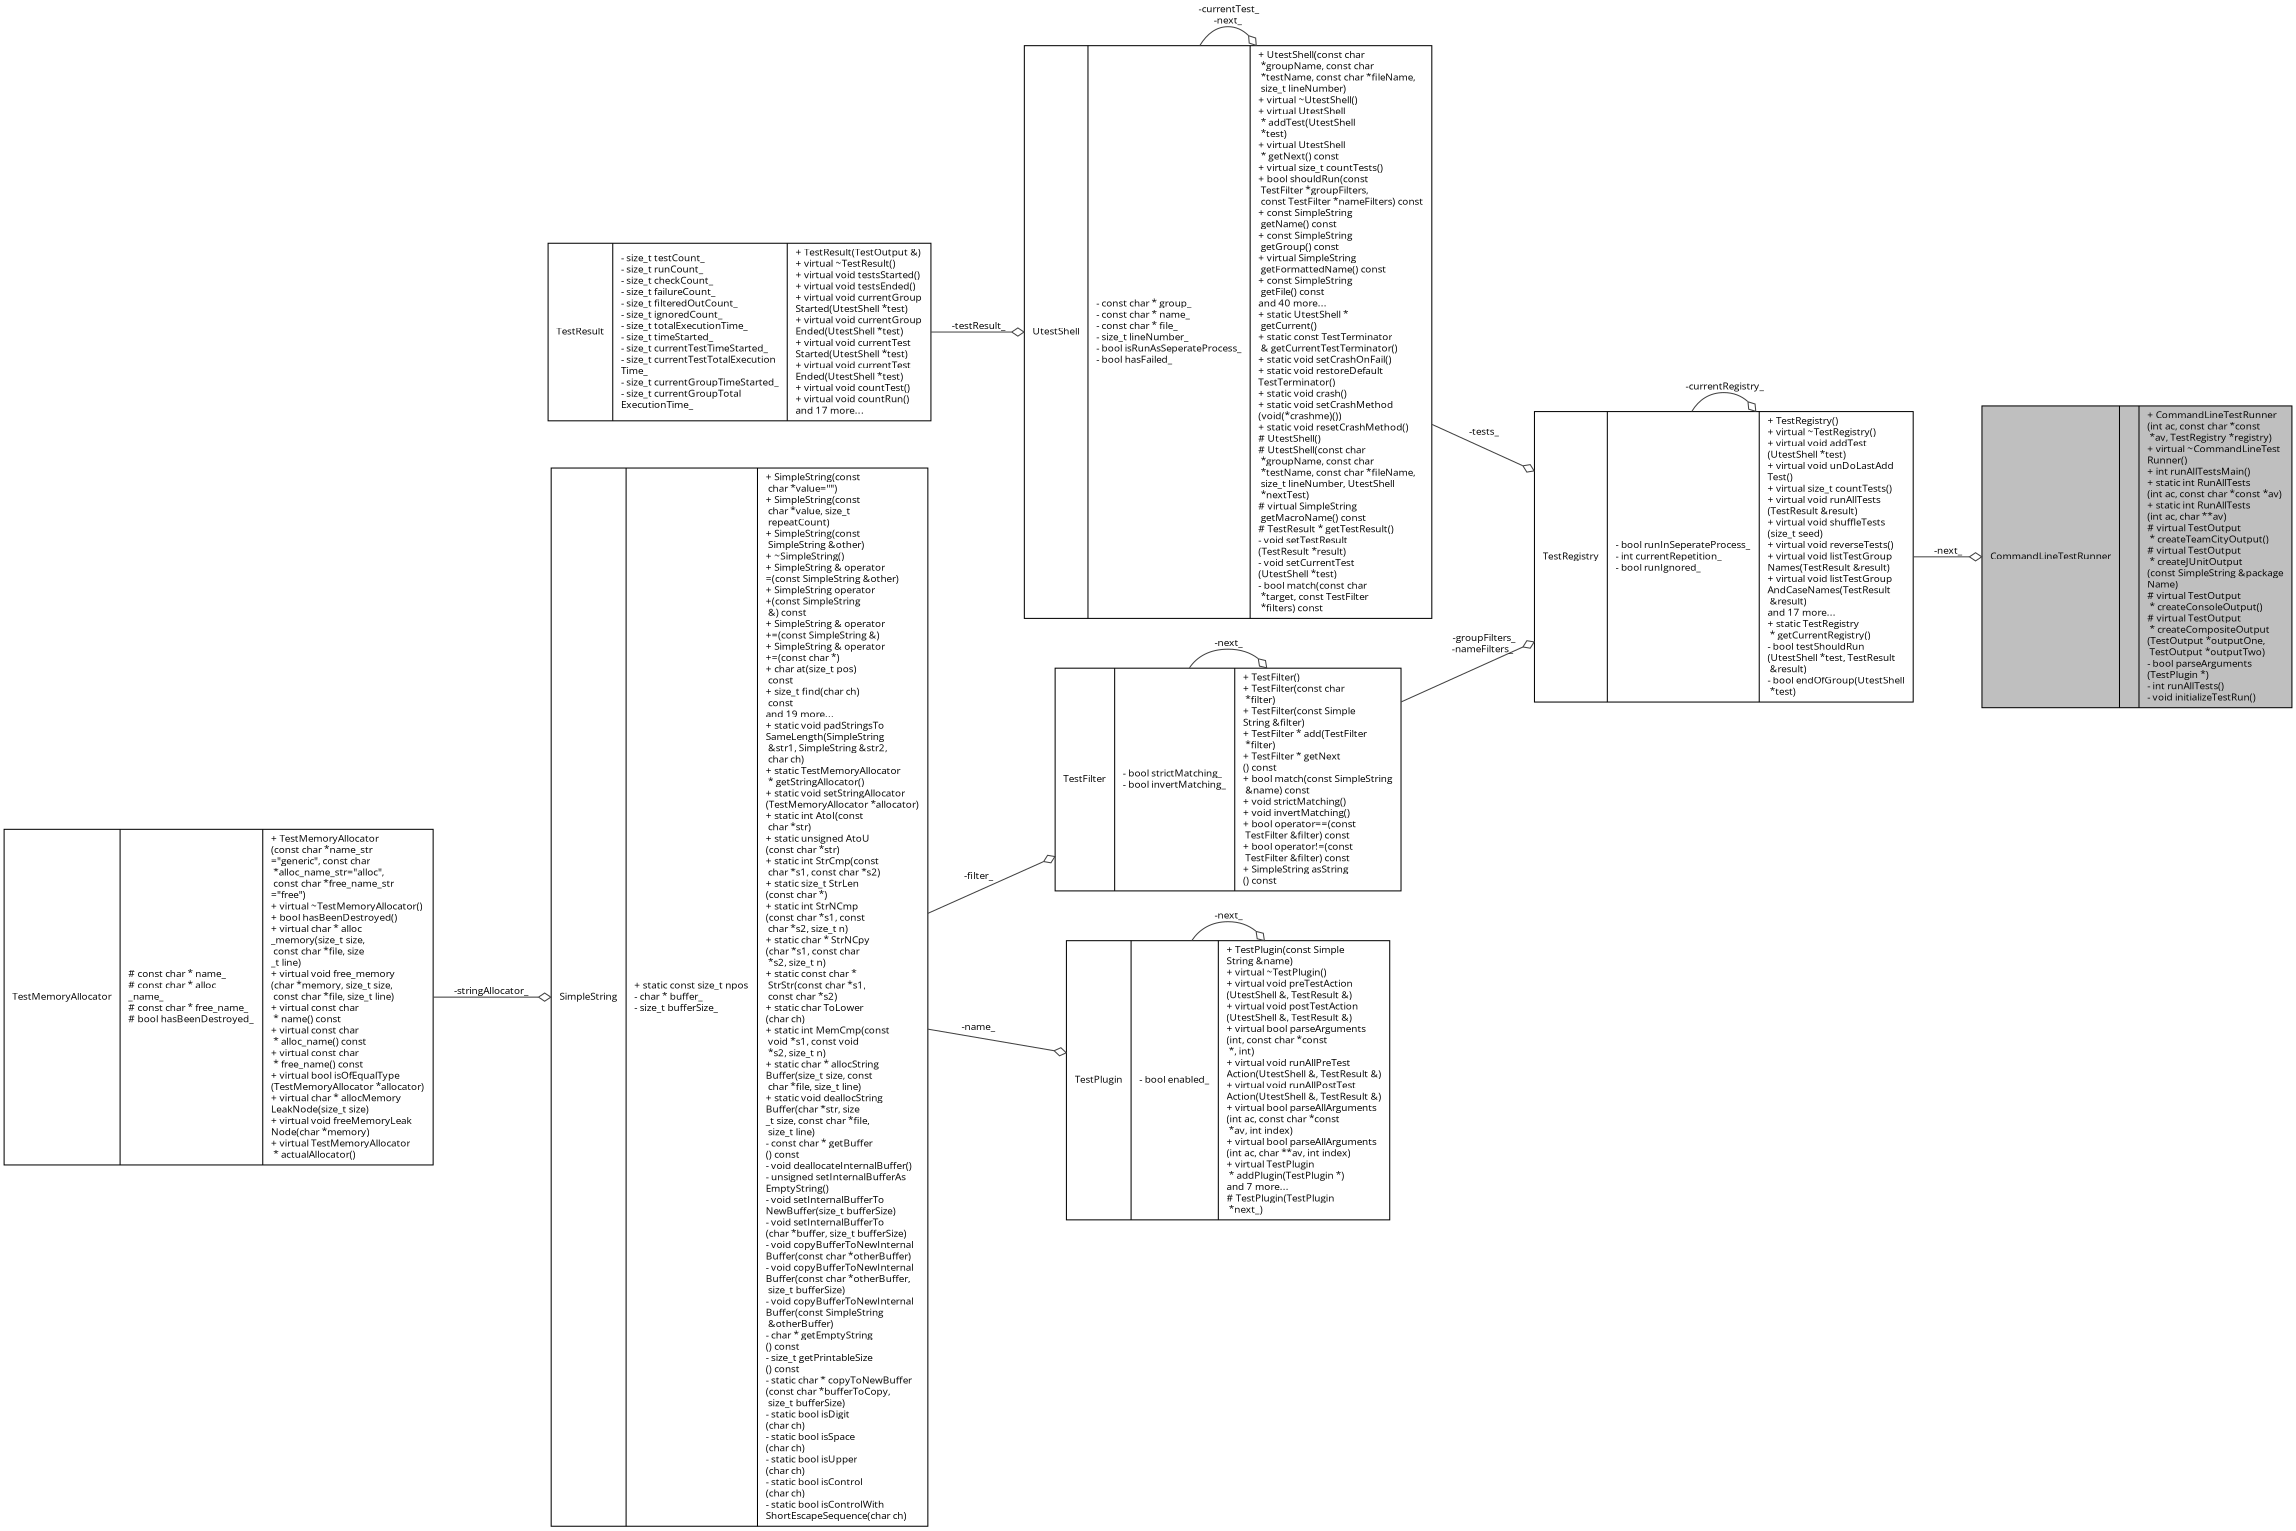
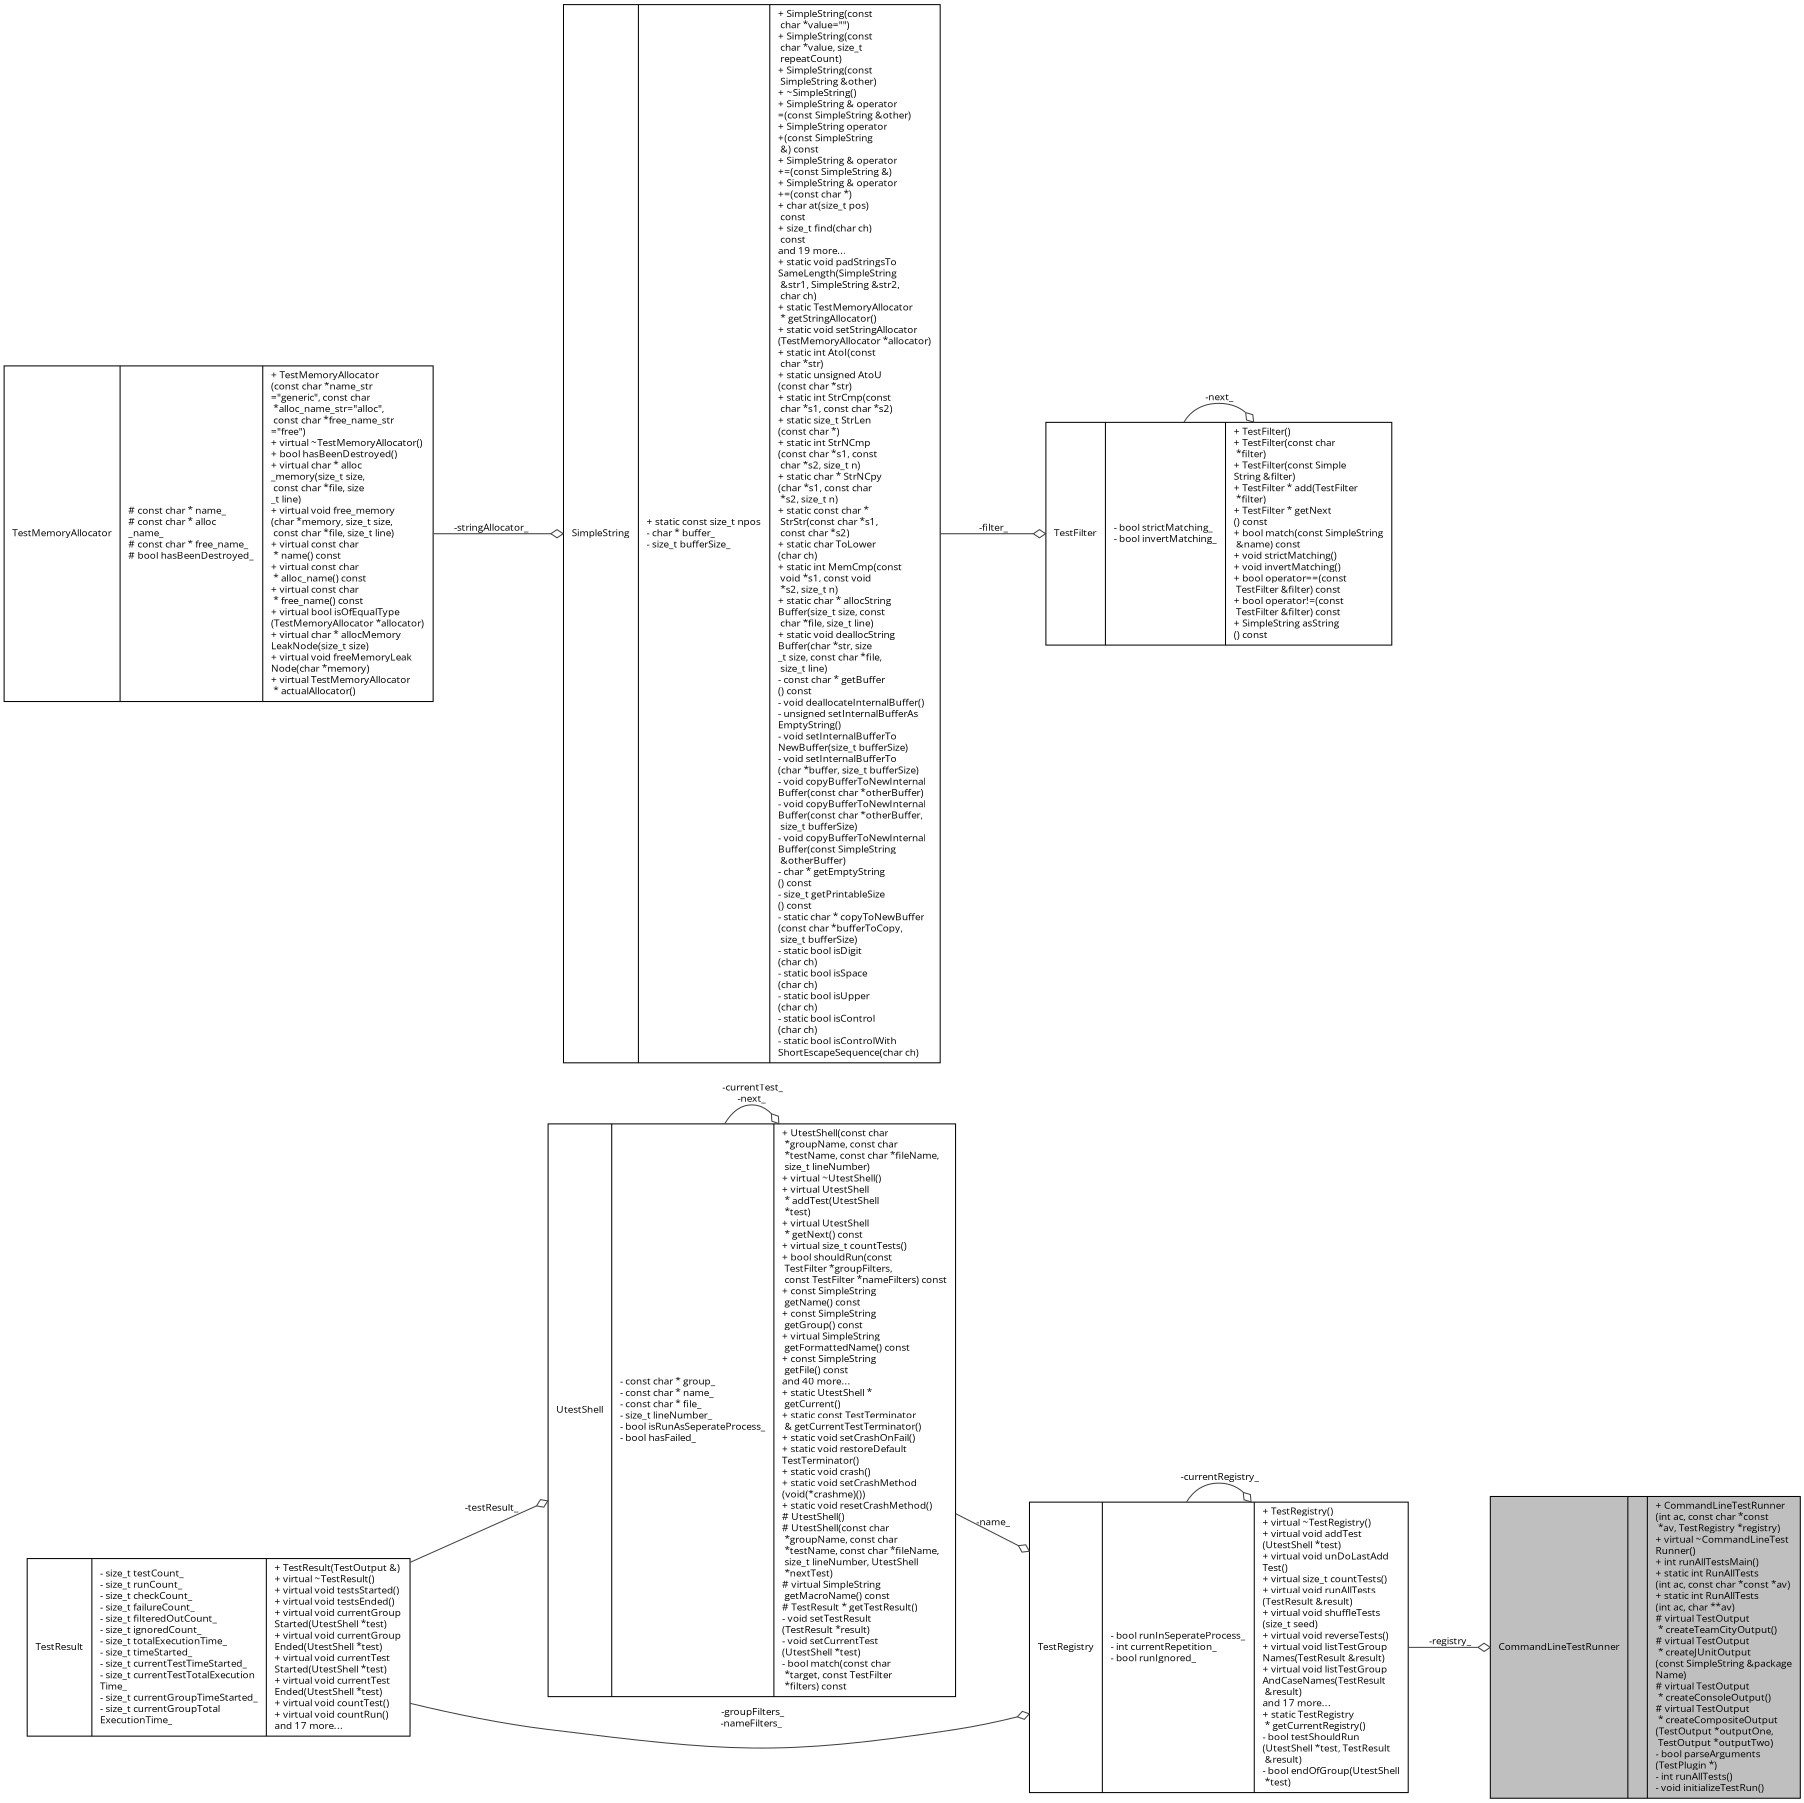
edge "UtestShell" -> "TestRegistry": label " -tests_" -> " -name_"
edge "TestRegistry" -> "CommandLineTestRunner": label " -next_" -> " -registry_"
edge "TestFilter" -> "TestRegistry": now "TestResult" -> "TestRegistry"
node "TestPlugin": removed
